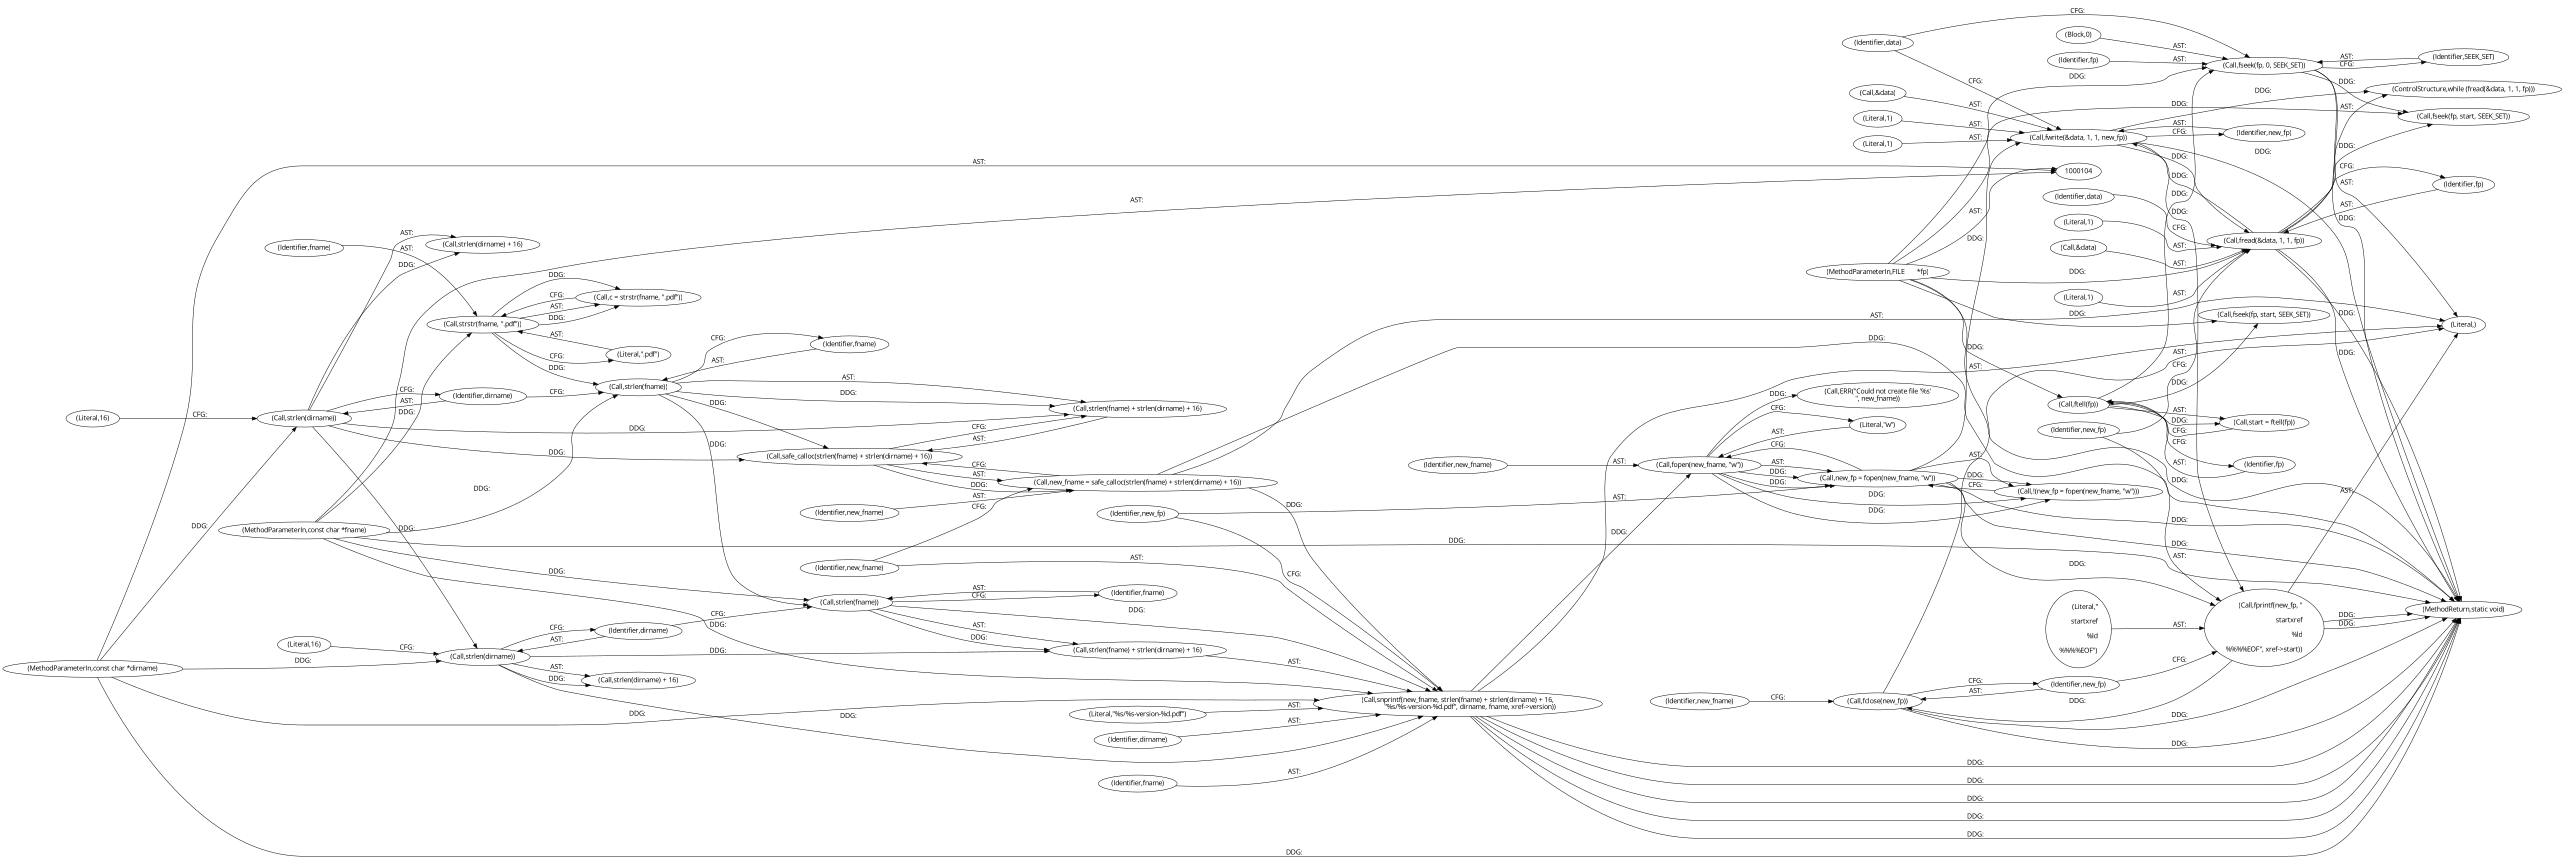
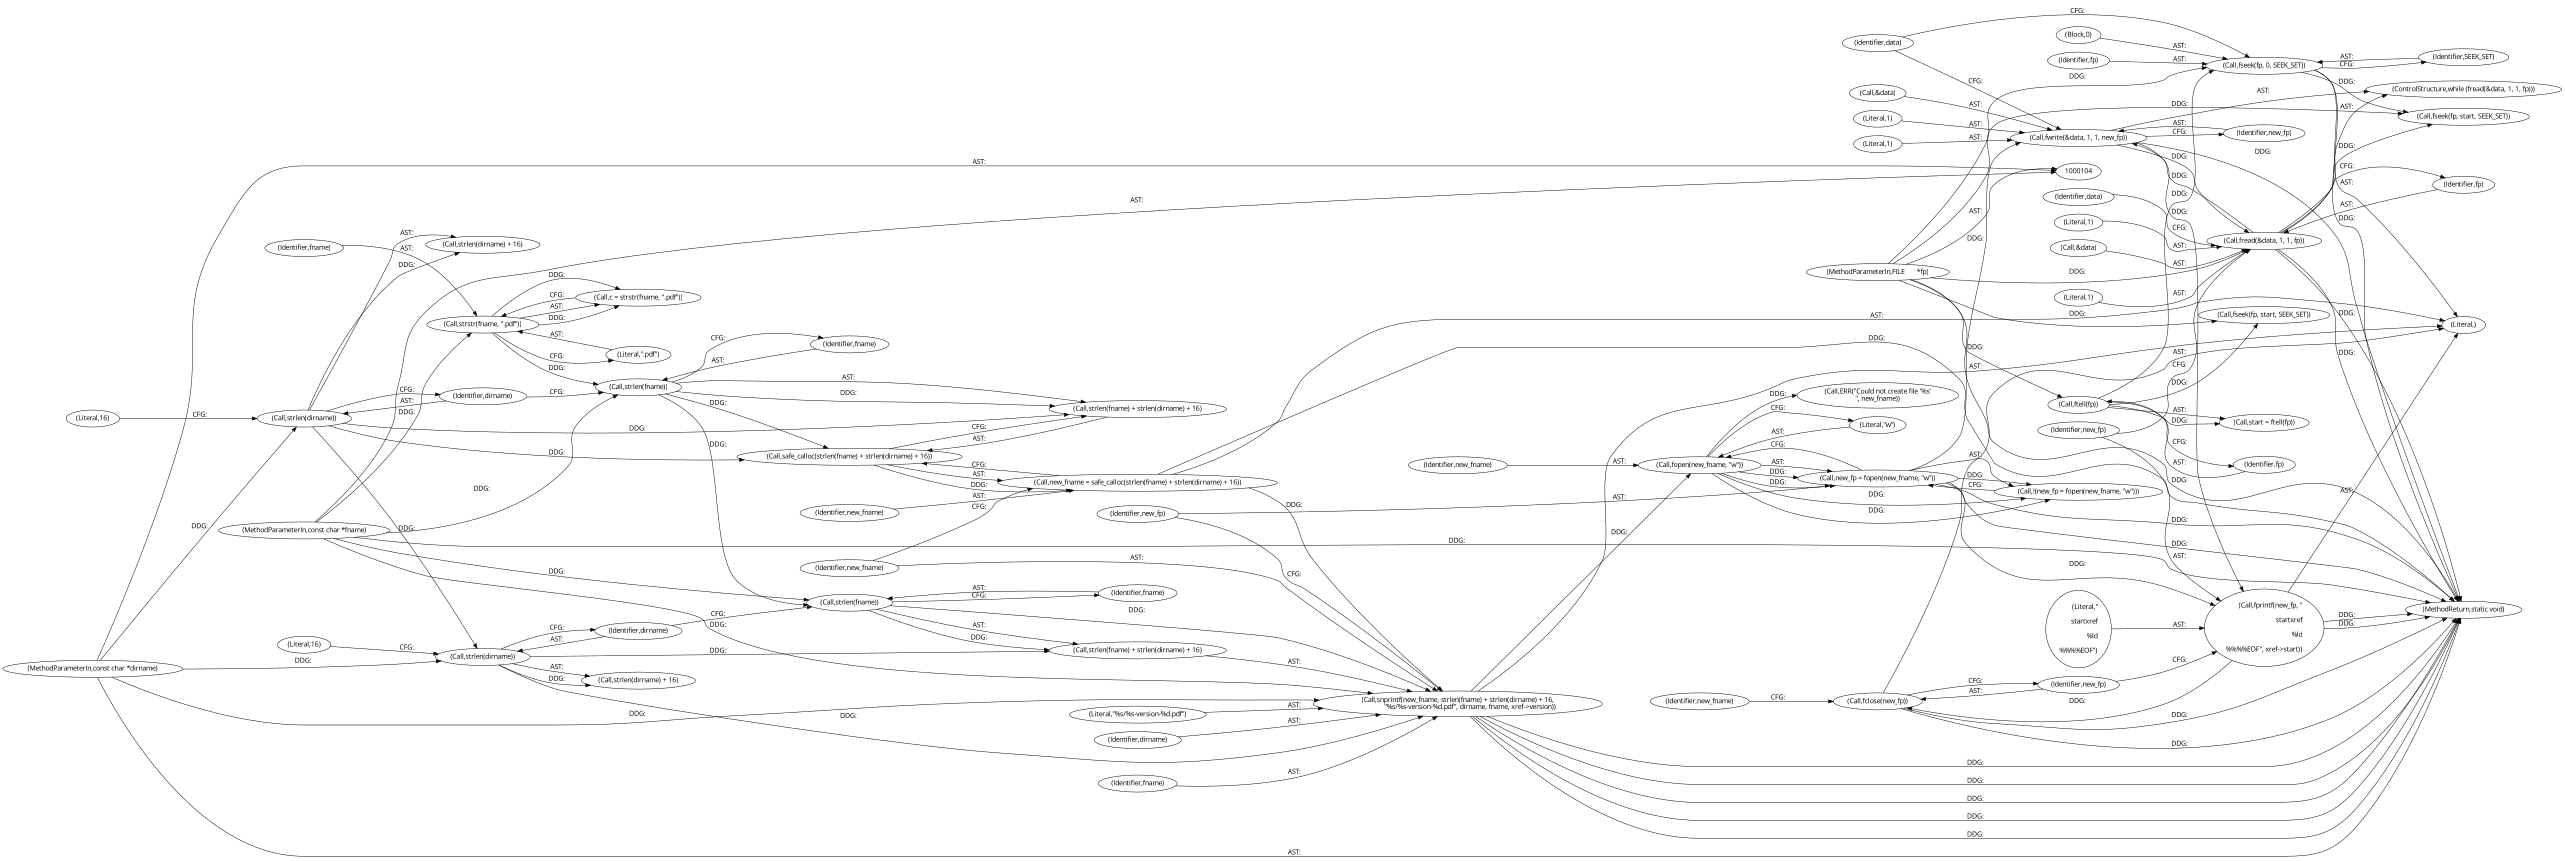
edge "(Call,fwrite(&data, 1, 1, new_fp))" -> "(ControlStructure,while (fread(&data, 1, 1, fp)))": label "DDG: " -> "AST: "
edge "(Call,start = ftell(fp))" -> "(Call,ftell(fp))": removed, label "CFG:"
edge "(MethodParameterIn,const char *dirname)" -> "(MethodReturn,static void)": label "DDG: " -> "AST: "
